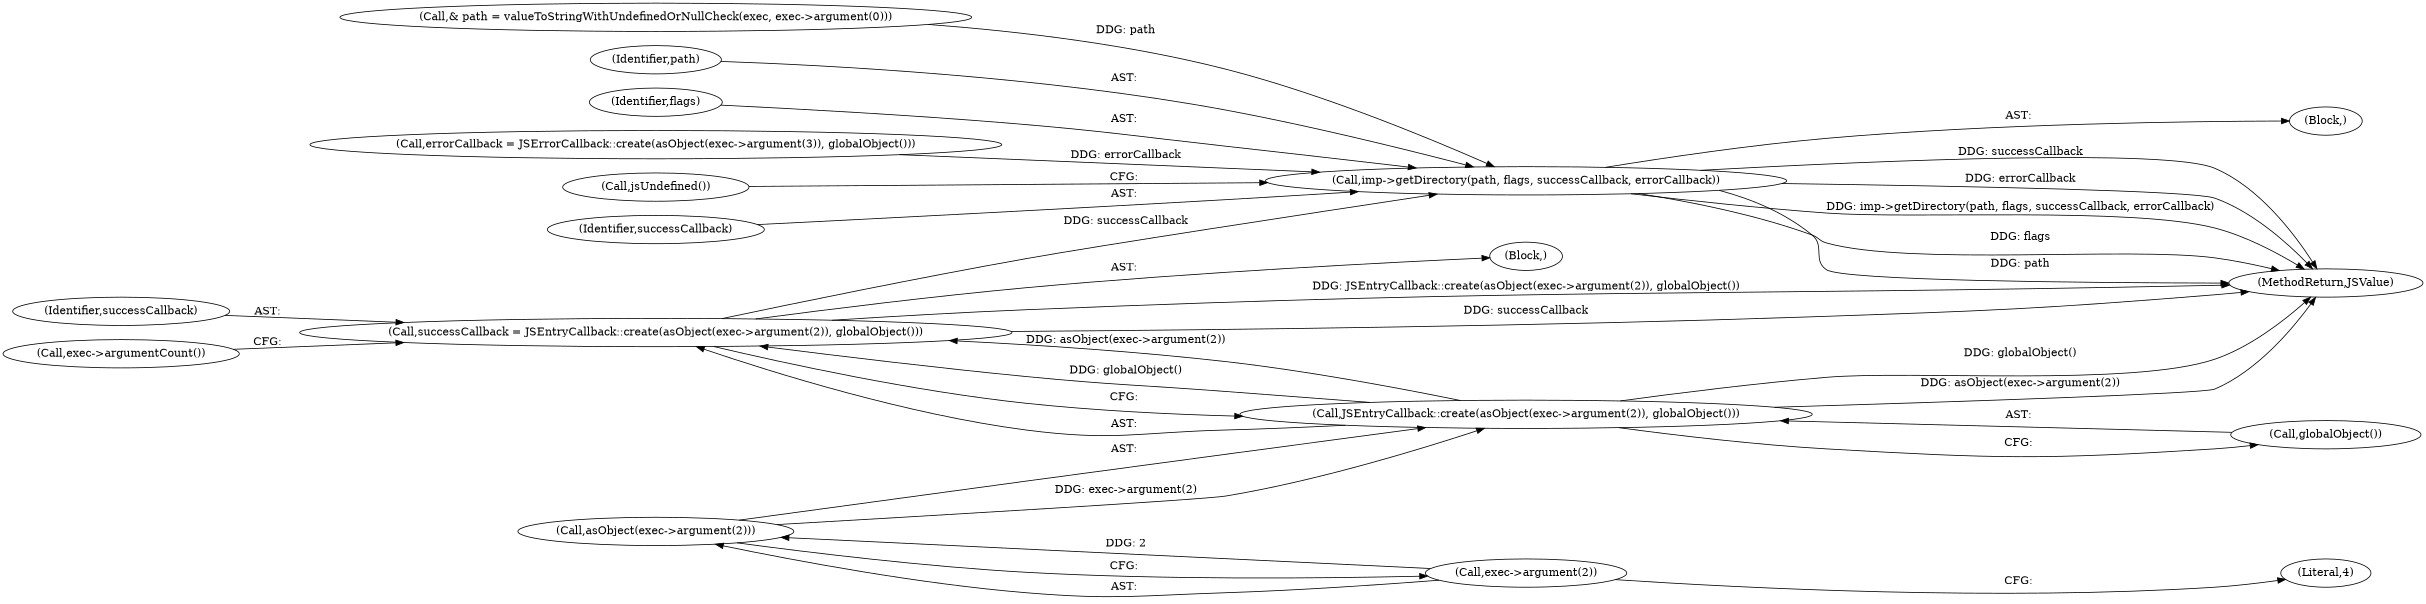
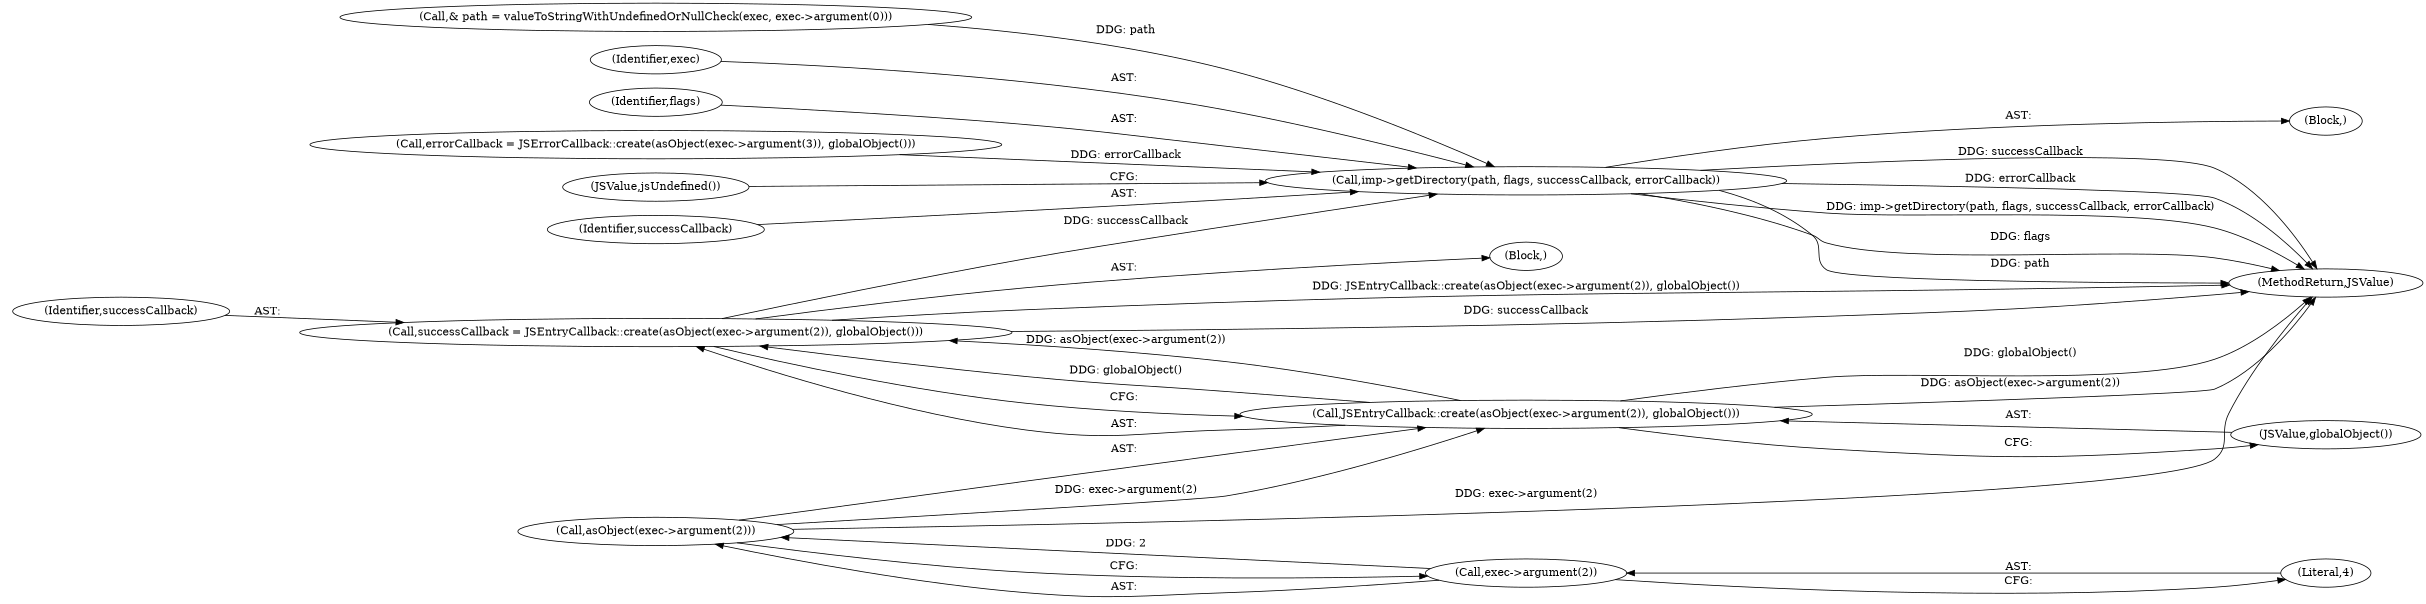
node "(Identifier,path)": label "(Identifier,path)" -> "(Identifier,exec)"
node "(Call,jsUndefined())": label "(Call,jsUndefined())" -> "(JSValue,jsUndefined())"
node "(Call,exec->argumentCount())": removed
node "(Call,globalObject())": label "(Call,globalObject())" -> "(JSValue,globalObject())"
edge "(Call,asObject(exec->argument(2)))" -> "(MethodReturn,JSValue)": added, label "DDG: exec->argument(2)"
edge "(Literal,4)" -> "(Call,exec->argument(2))": added, label "AST:"
